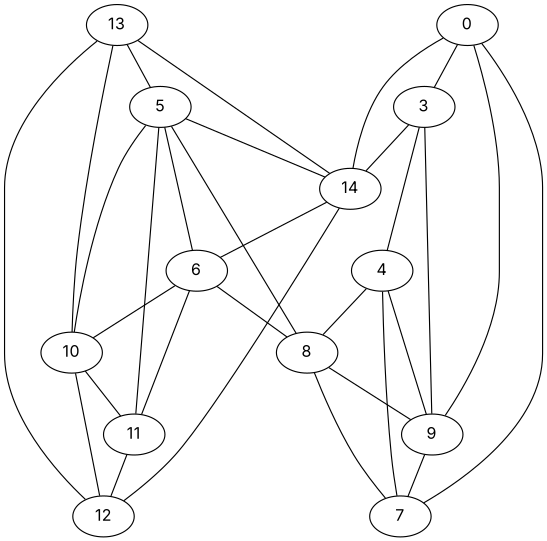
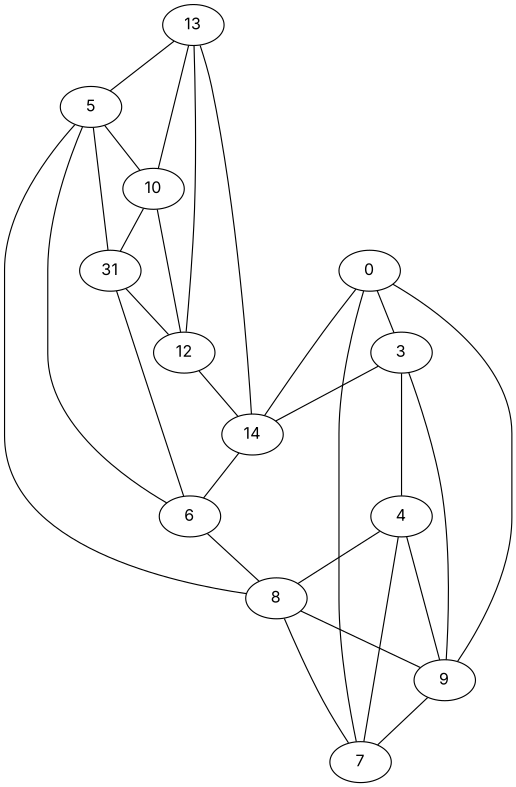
edge "5" -- "14": removed
edge "6" -- "10": removed
node "11": label "11" -> "31"
